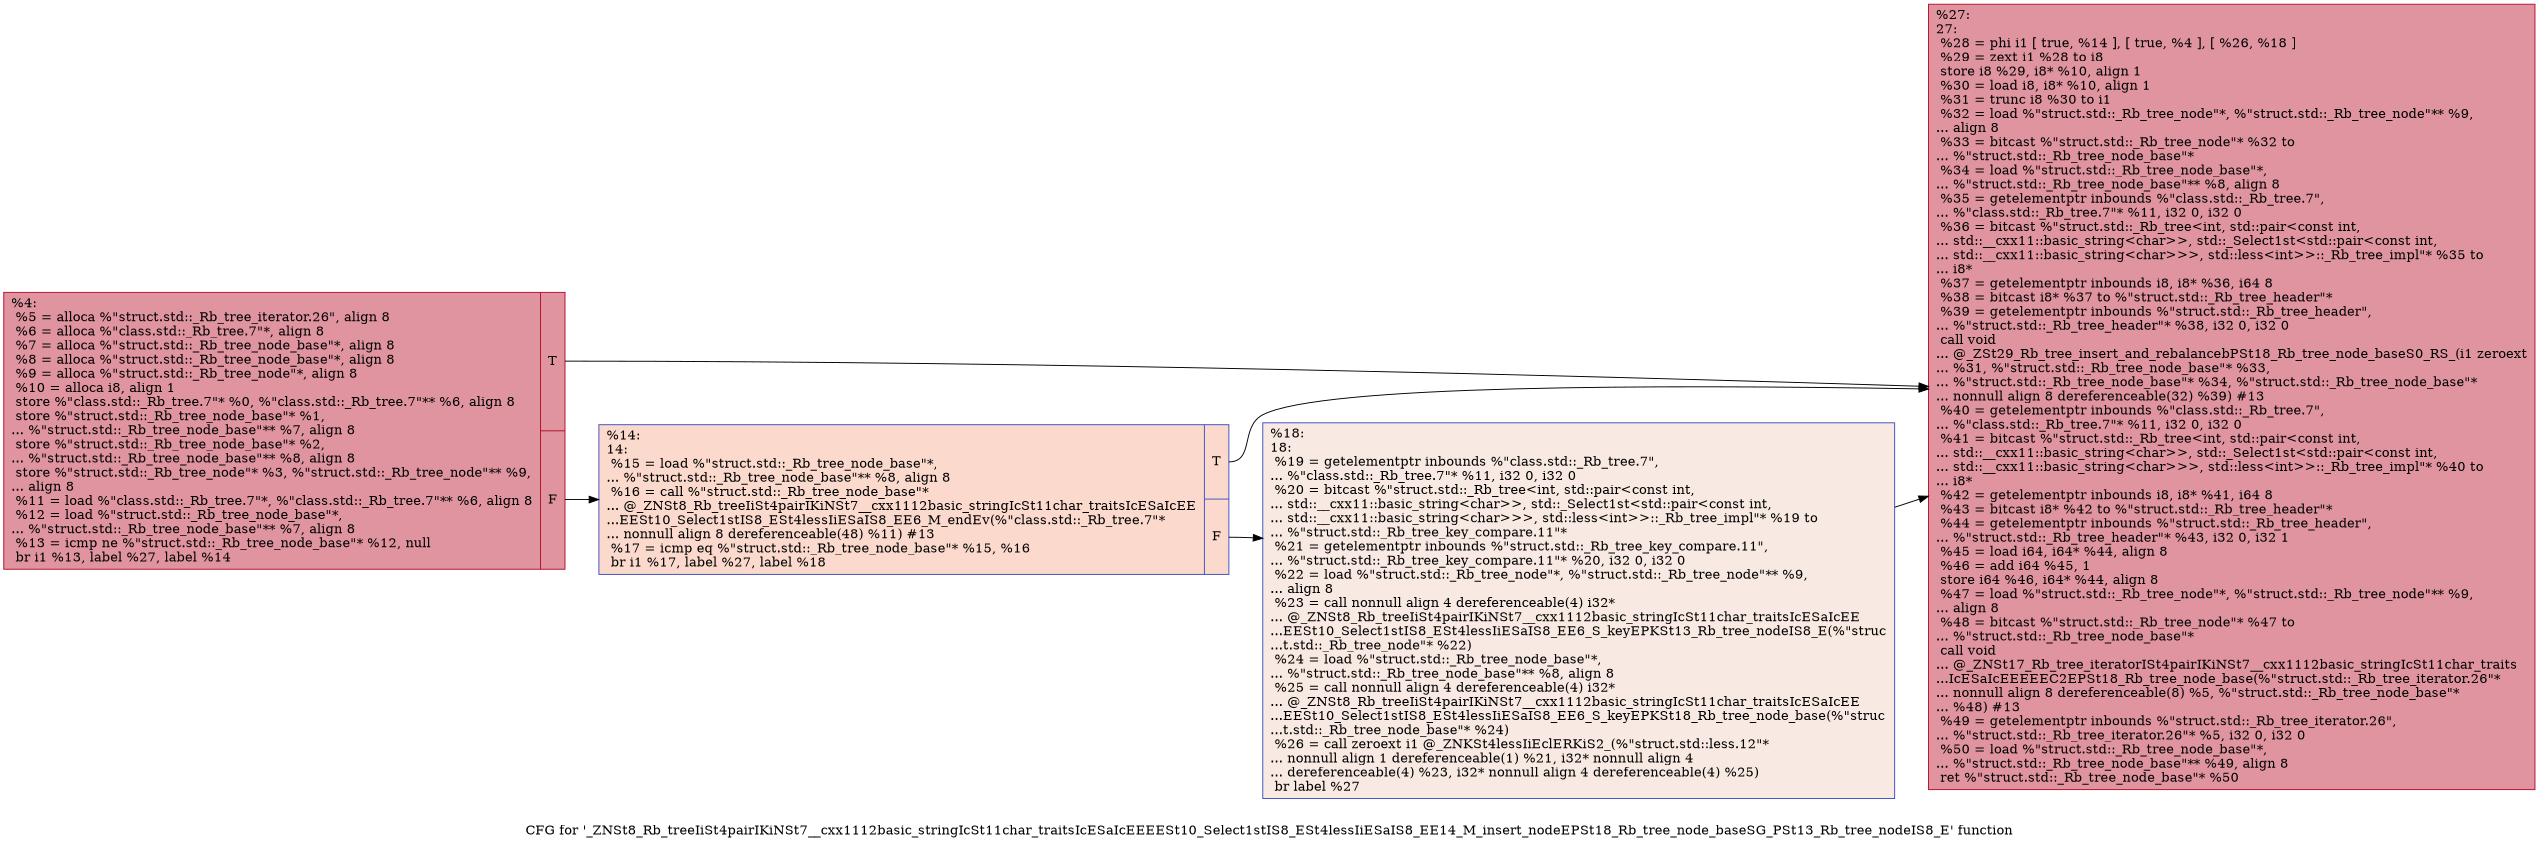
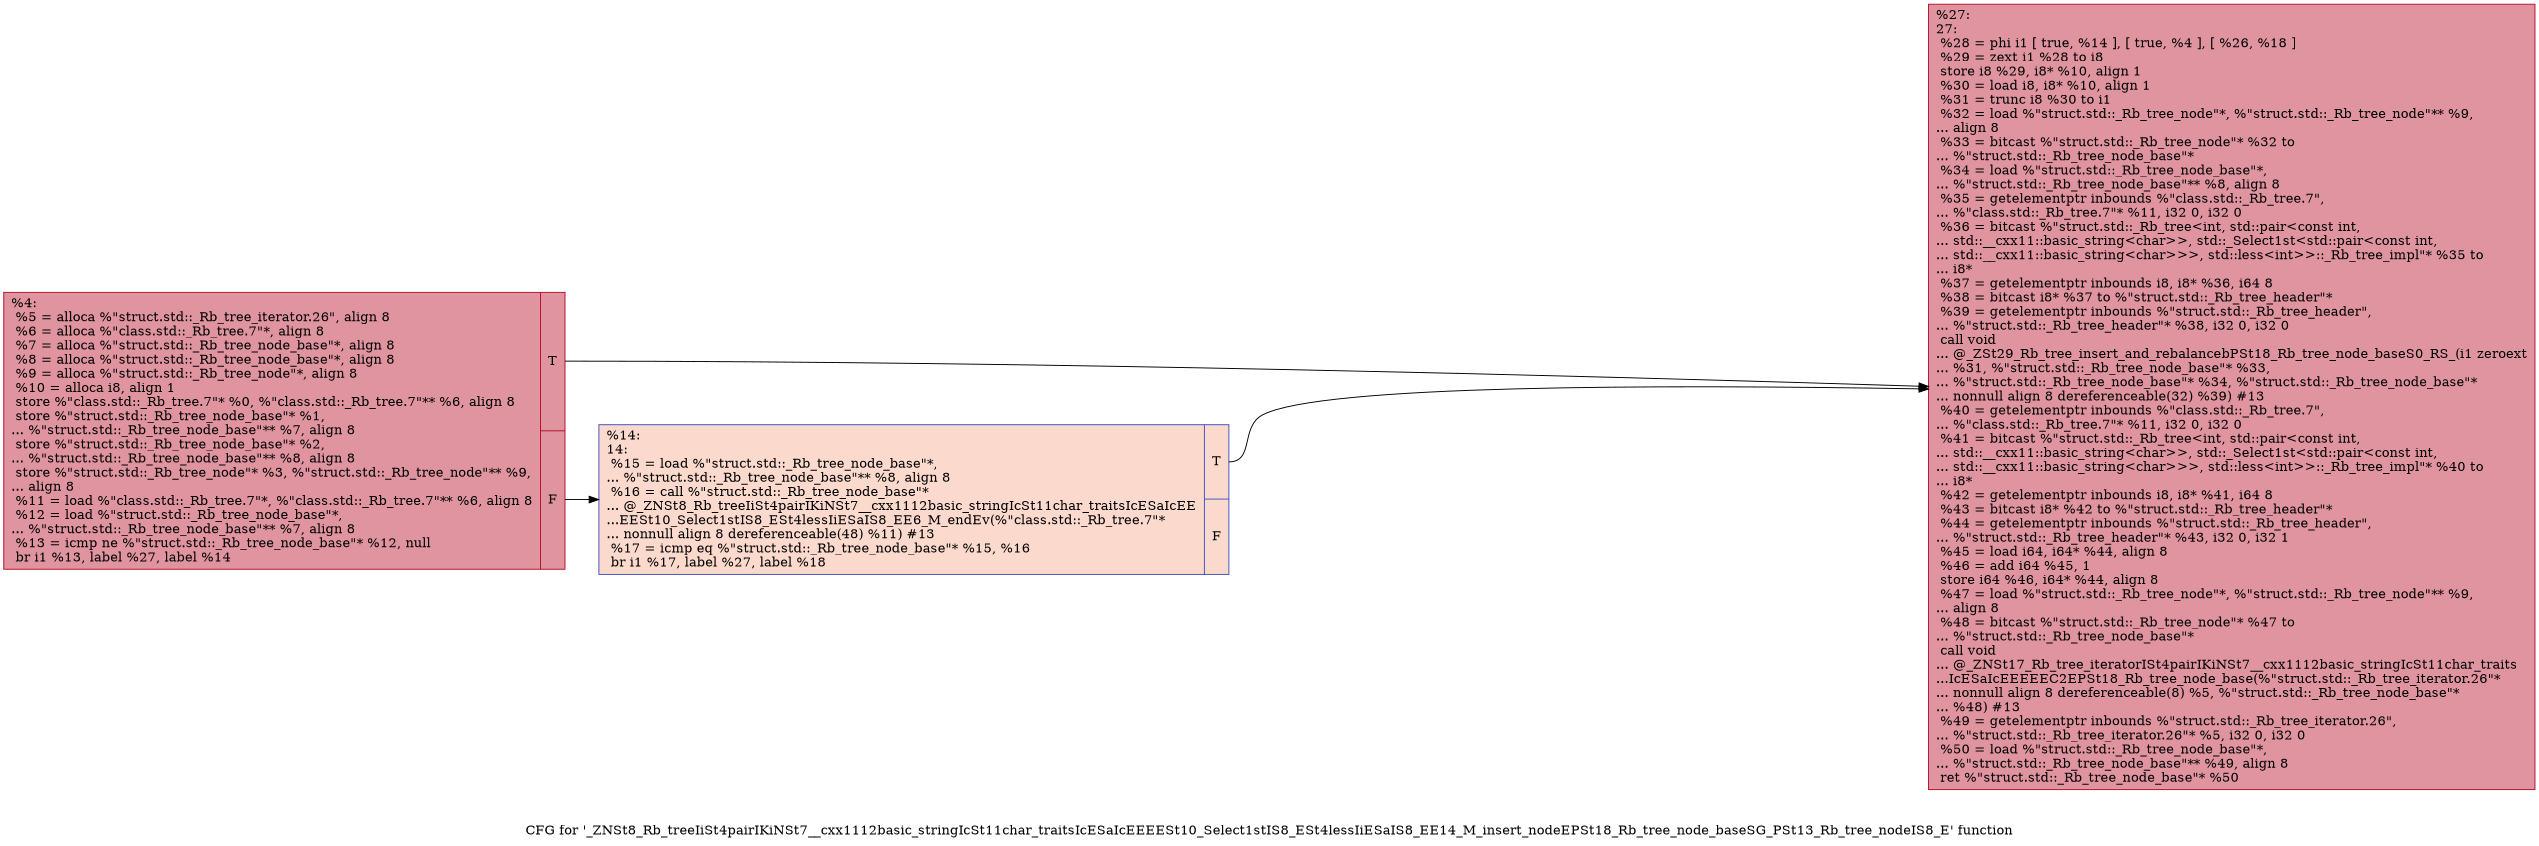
node "%18:": removed
